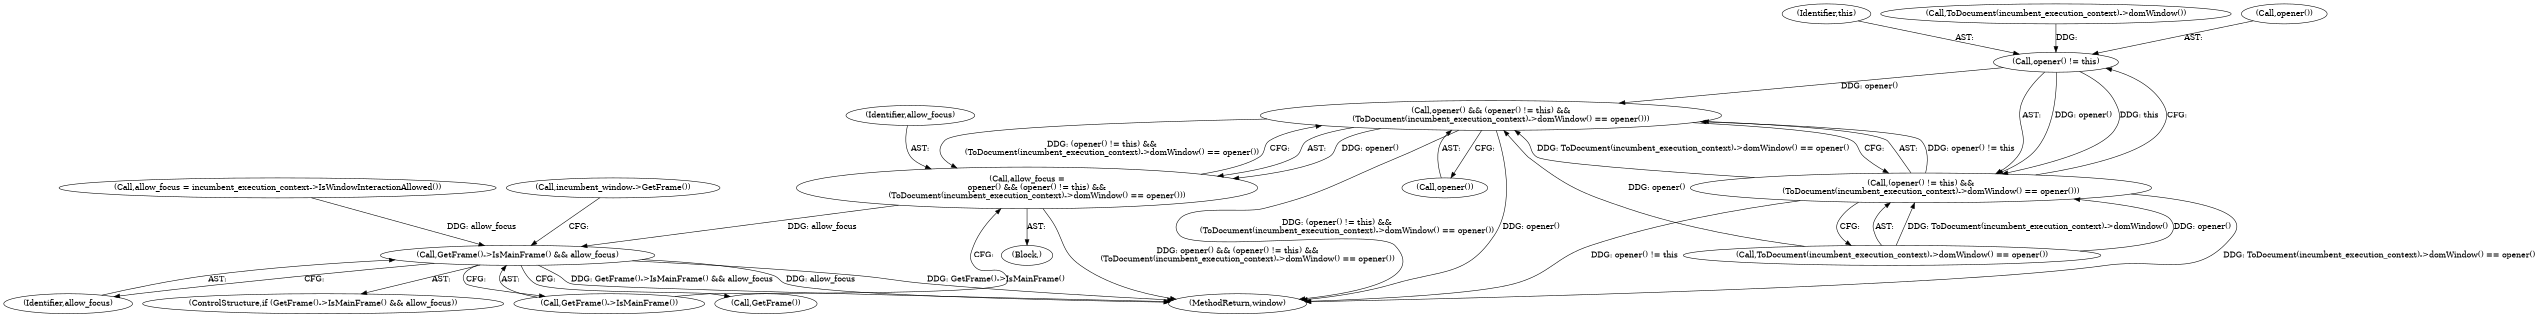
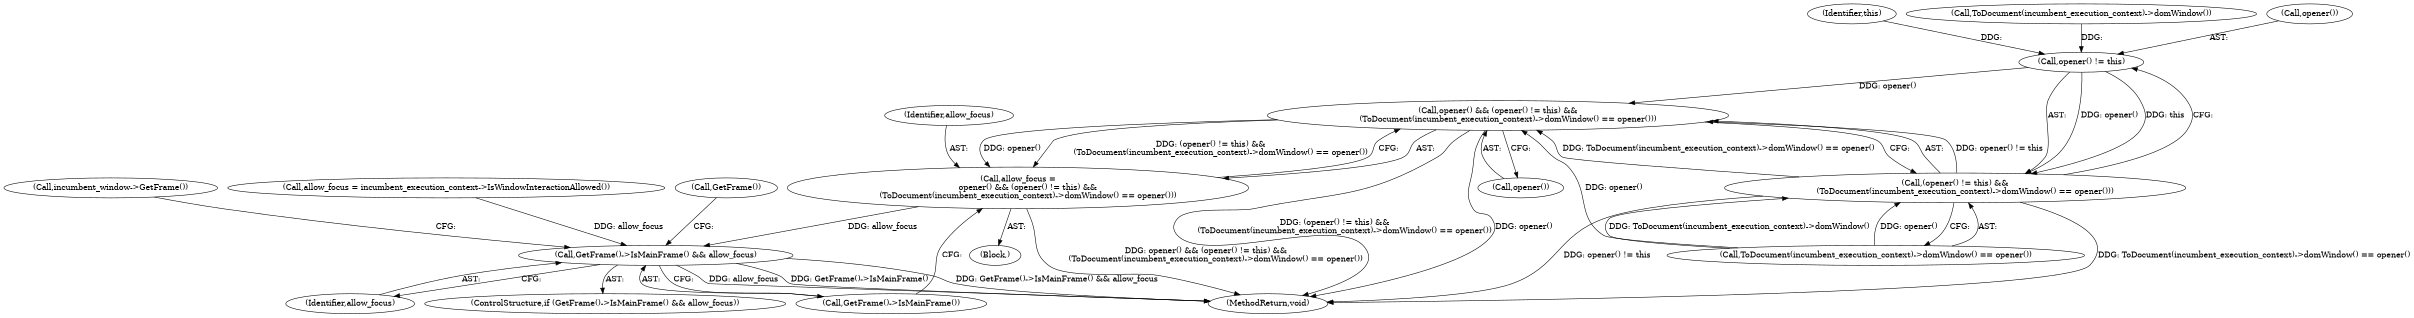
edge "(Identifier,this)" -> "(Call,opener() != this)": label "AST: " -> "DDG: "
edge "(Call,GetFrame()->IsMainFrame() && allow_focus)" -> "(Call,GetFrame())": reversed
node "(MethodReturn,window)": label "(MethodReturn,window)" -> "(MethodReturn,void)"
